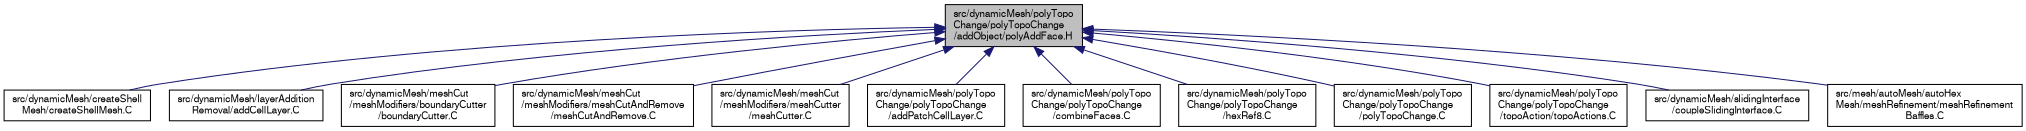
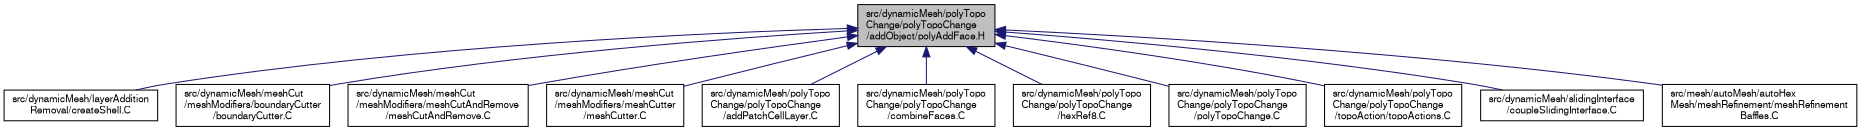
node "src/dynamicMesh/createShell Mesh/createShellMesh.C": removed
node "src/dynamicMesh/layerAddition Removal/addCellLayer.C": label "src/dynamicMesh/layerAddition Removal/addCellLayer.C" -> "src/dynamicMesh/layerAddition Removal/createShell.C"
